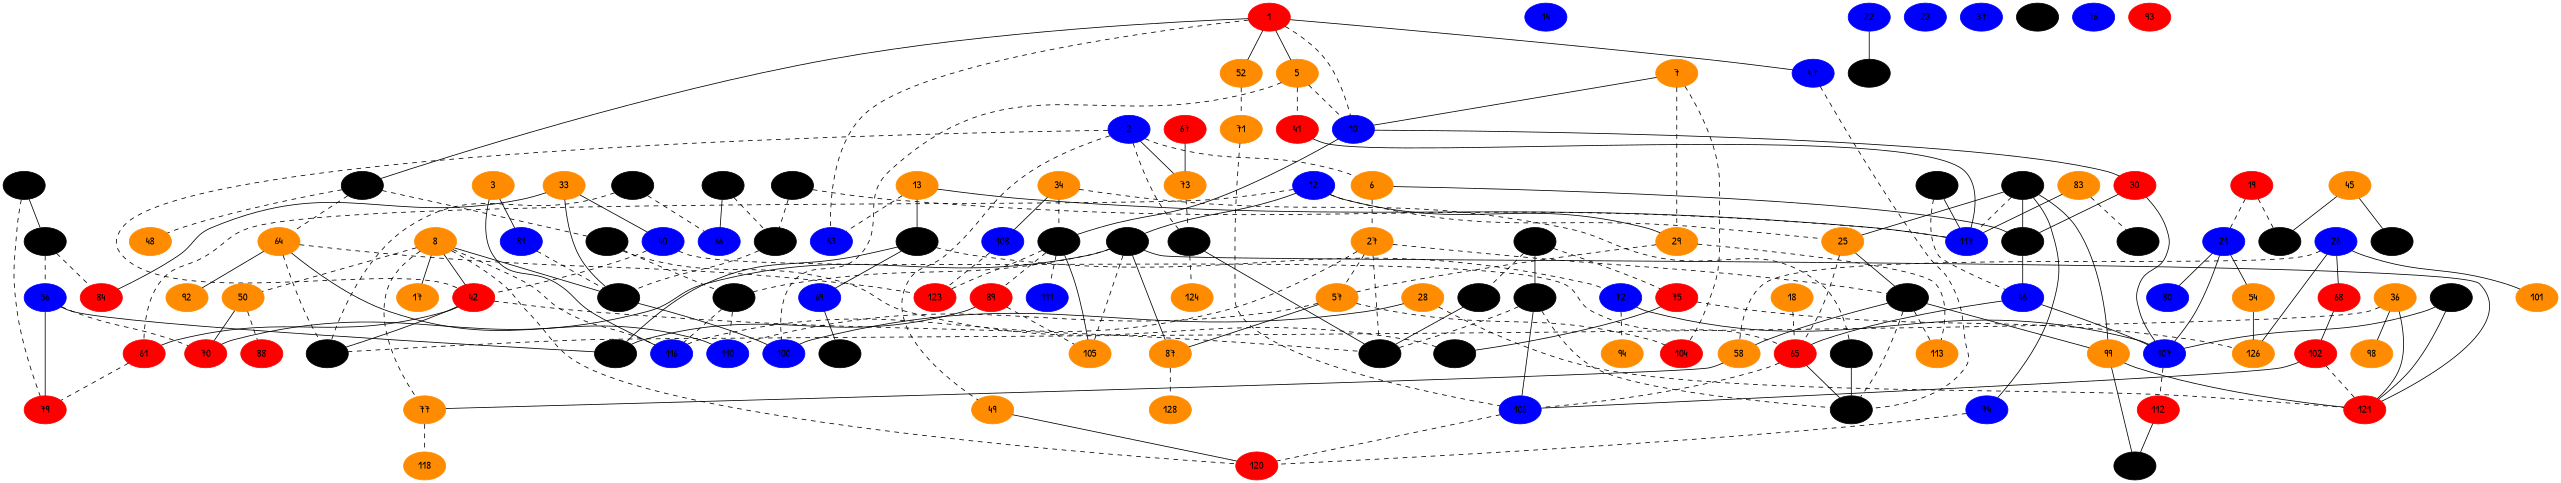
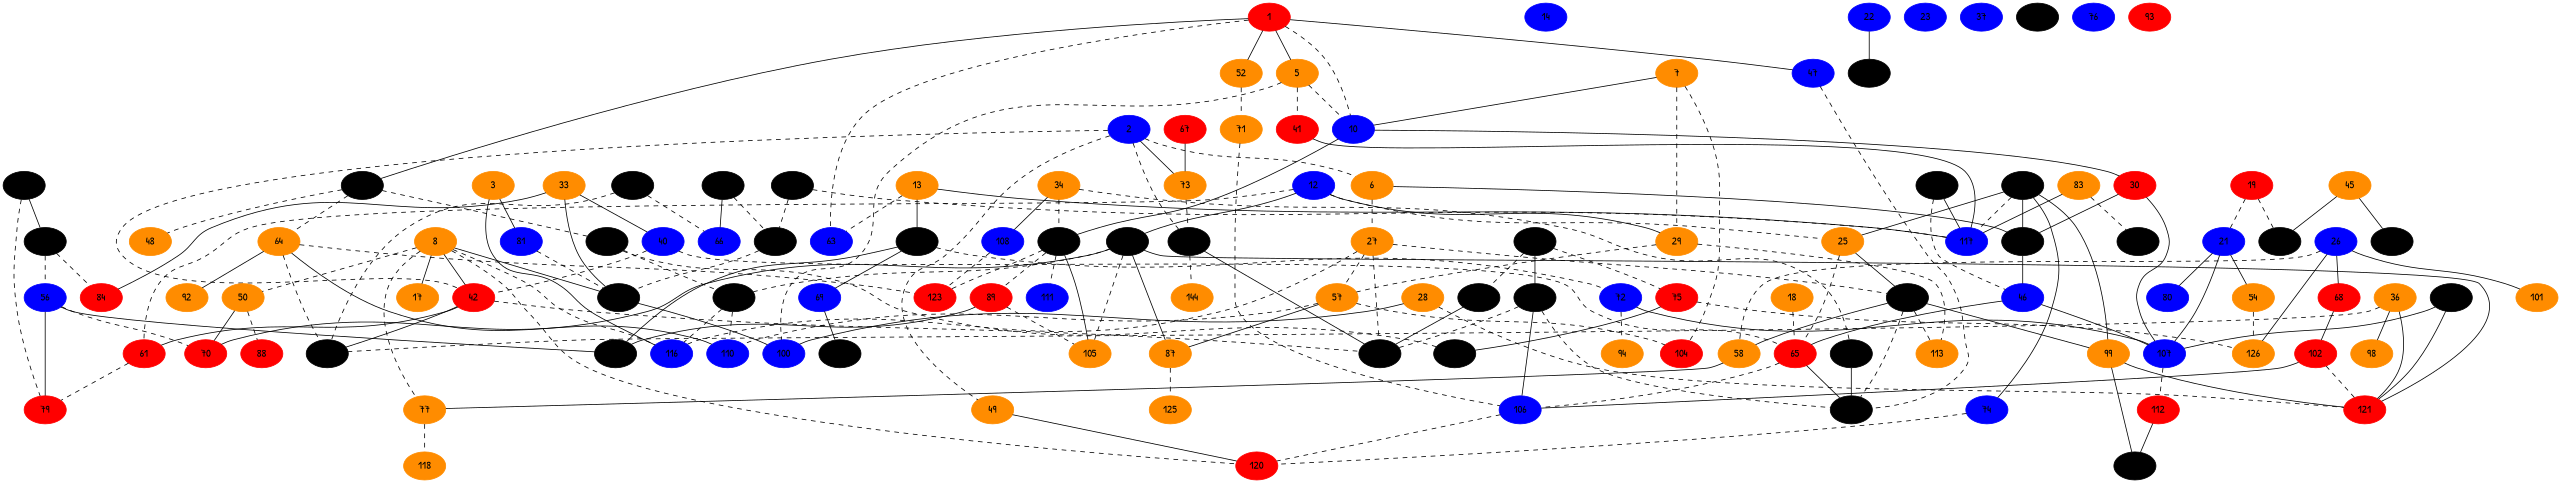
node "124": label "124" -> "144"
edge "54" -- "126": style solid -> dashed
node "128": label "128" -> "125"
